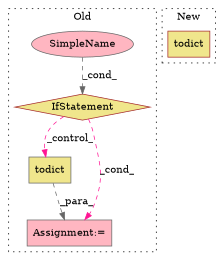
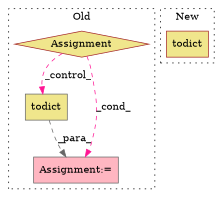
node "SimpleName": removed
node "IfStatement": label "IfStatement" -> "Assignment"
